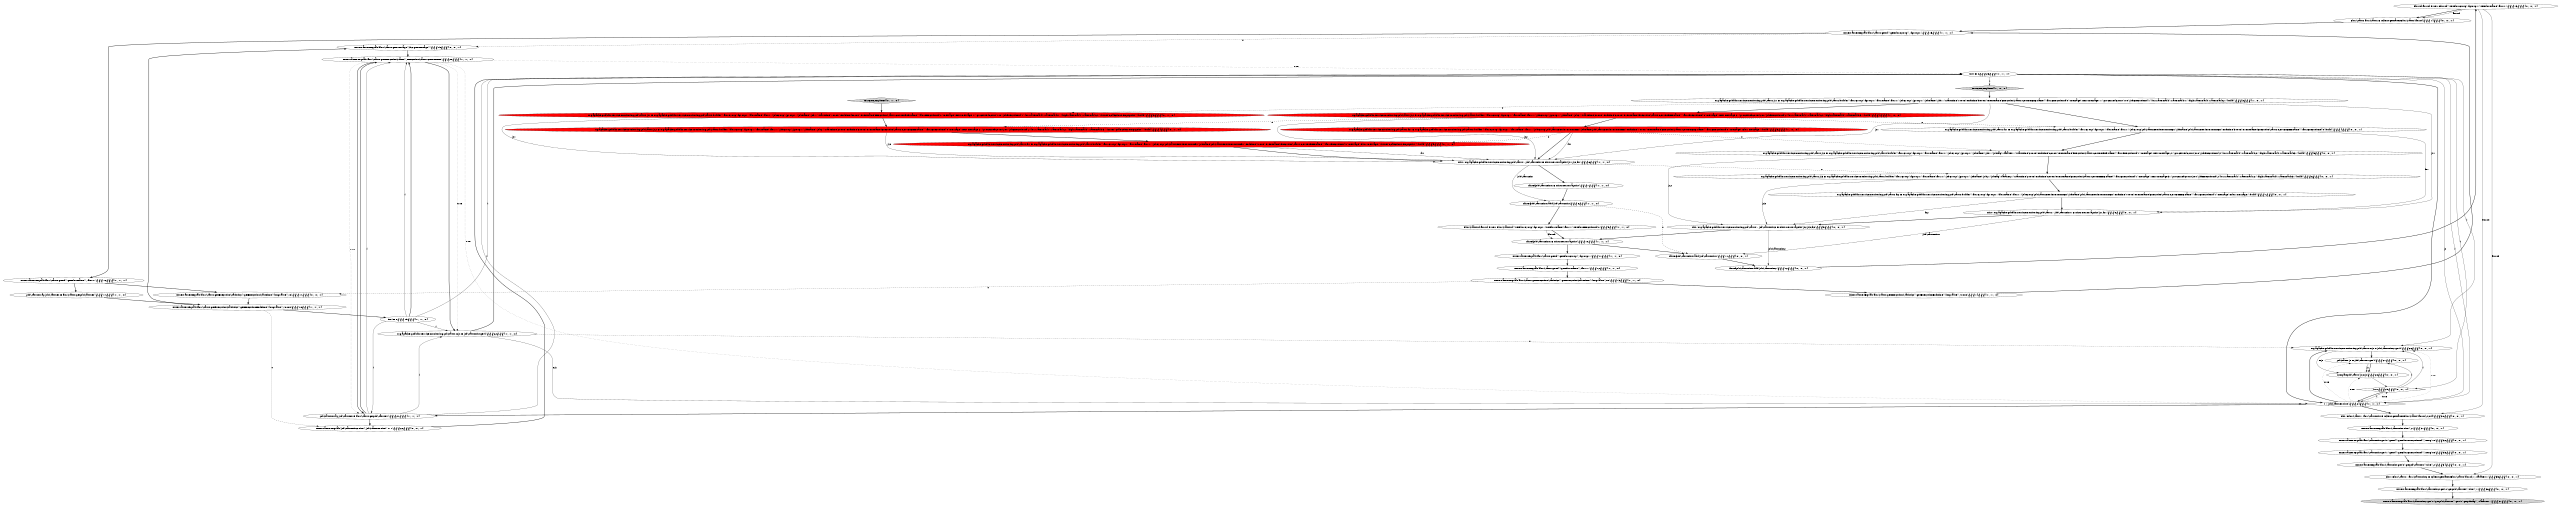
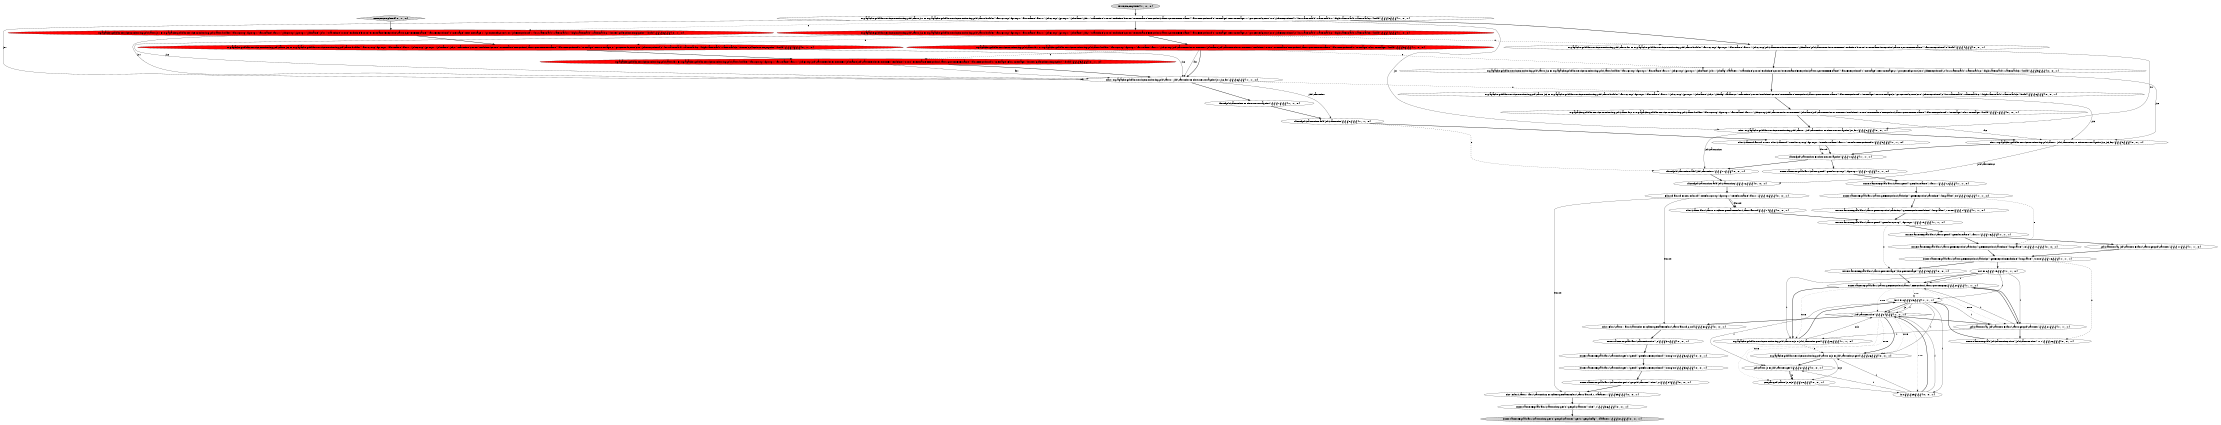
edge "int i = 0@@@23@@@['1', '1', '1']" -> "testGetCompleted['1', '0', '0']": now "int i = 0@@@23@@@['1', '1', '1']" -> "JobStatus js = jobStatuses.get(i)@@@27@@@['0', '0', '1']"
node "testGetCompleted['1', '0', '0']": shape diamond -> ellipse
node "i++@@@25@@@['0', '0', '1']": shape diamond -> ellipse
